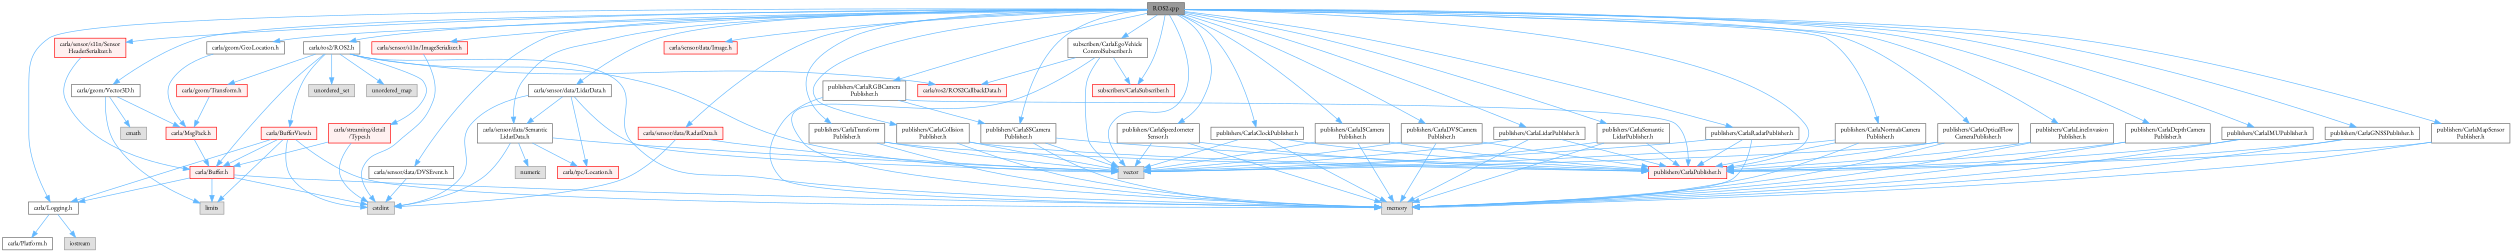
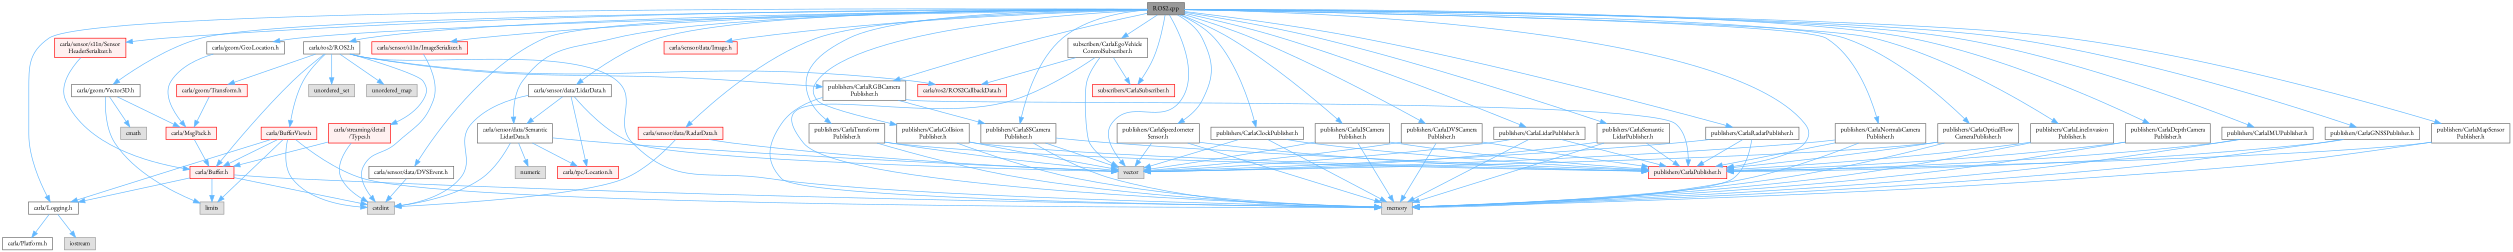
edge "carla/ros2/ROS2.h" -> "vector": now "carla/ros2/ROS2.h" -> "publishers/CarlaRGBCamera Publisher.h"
